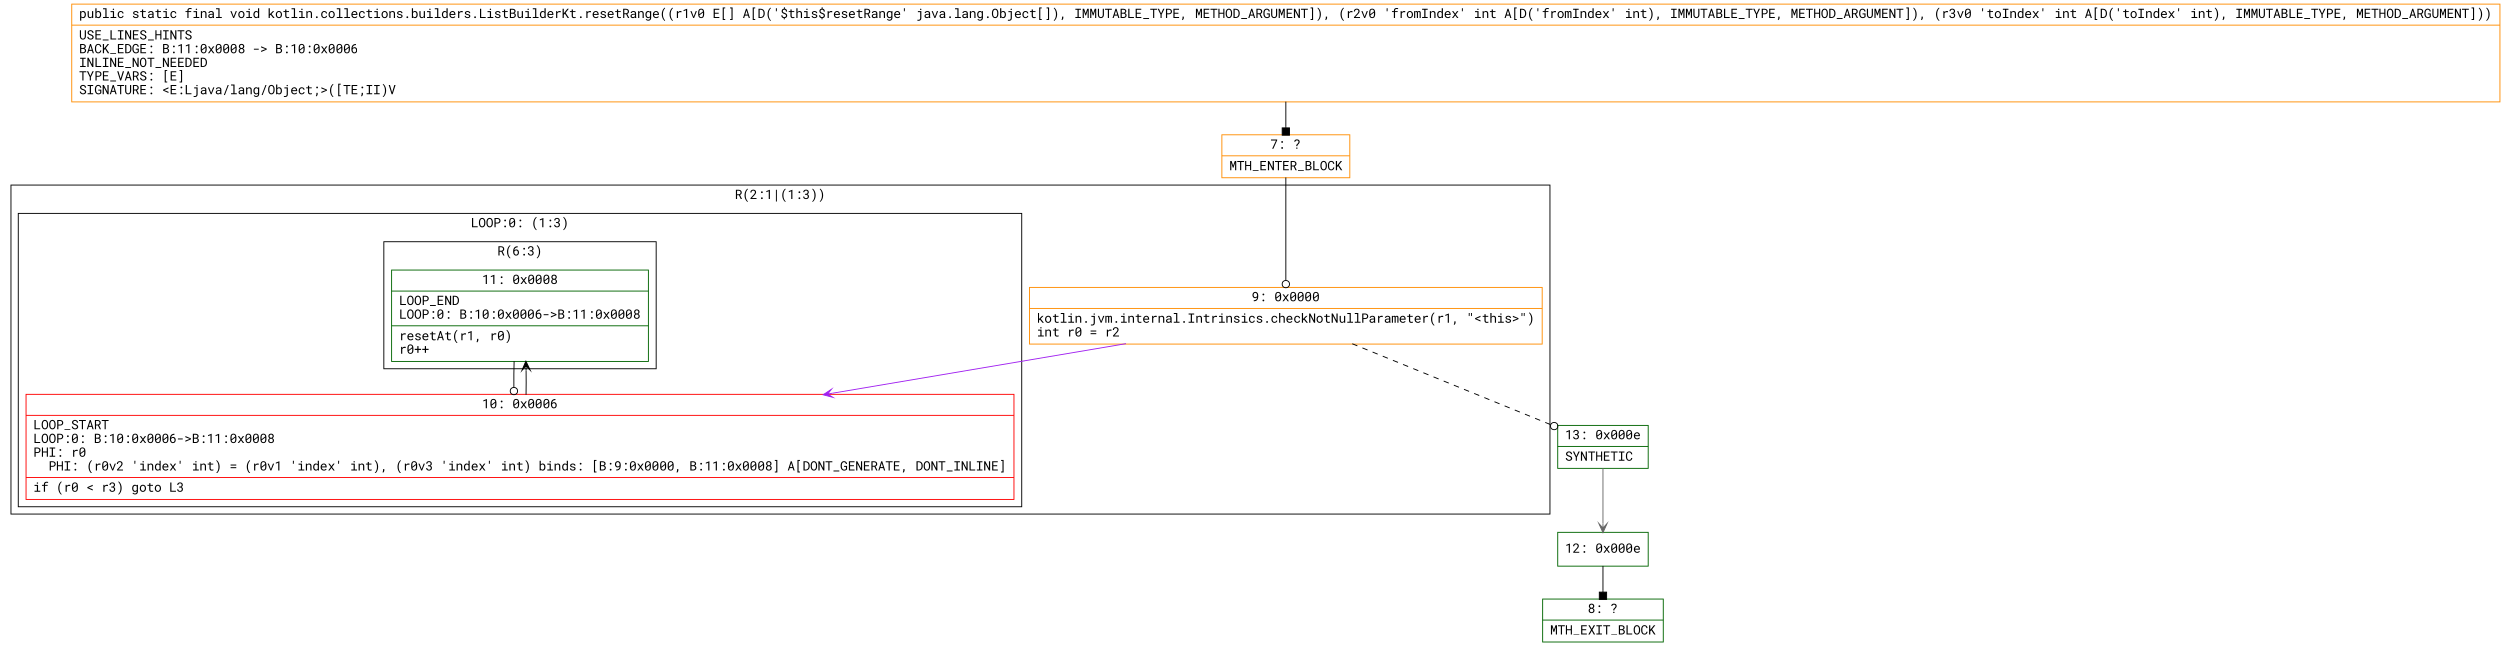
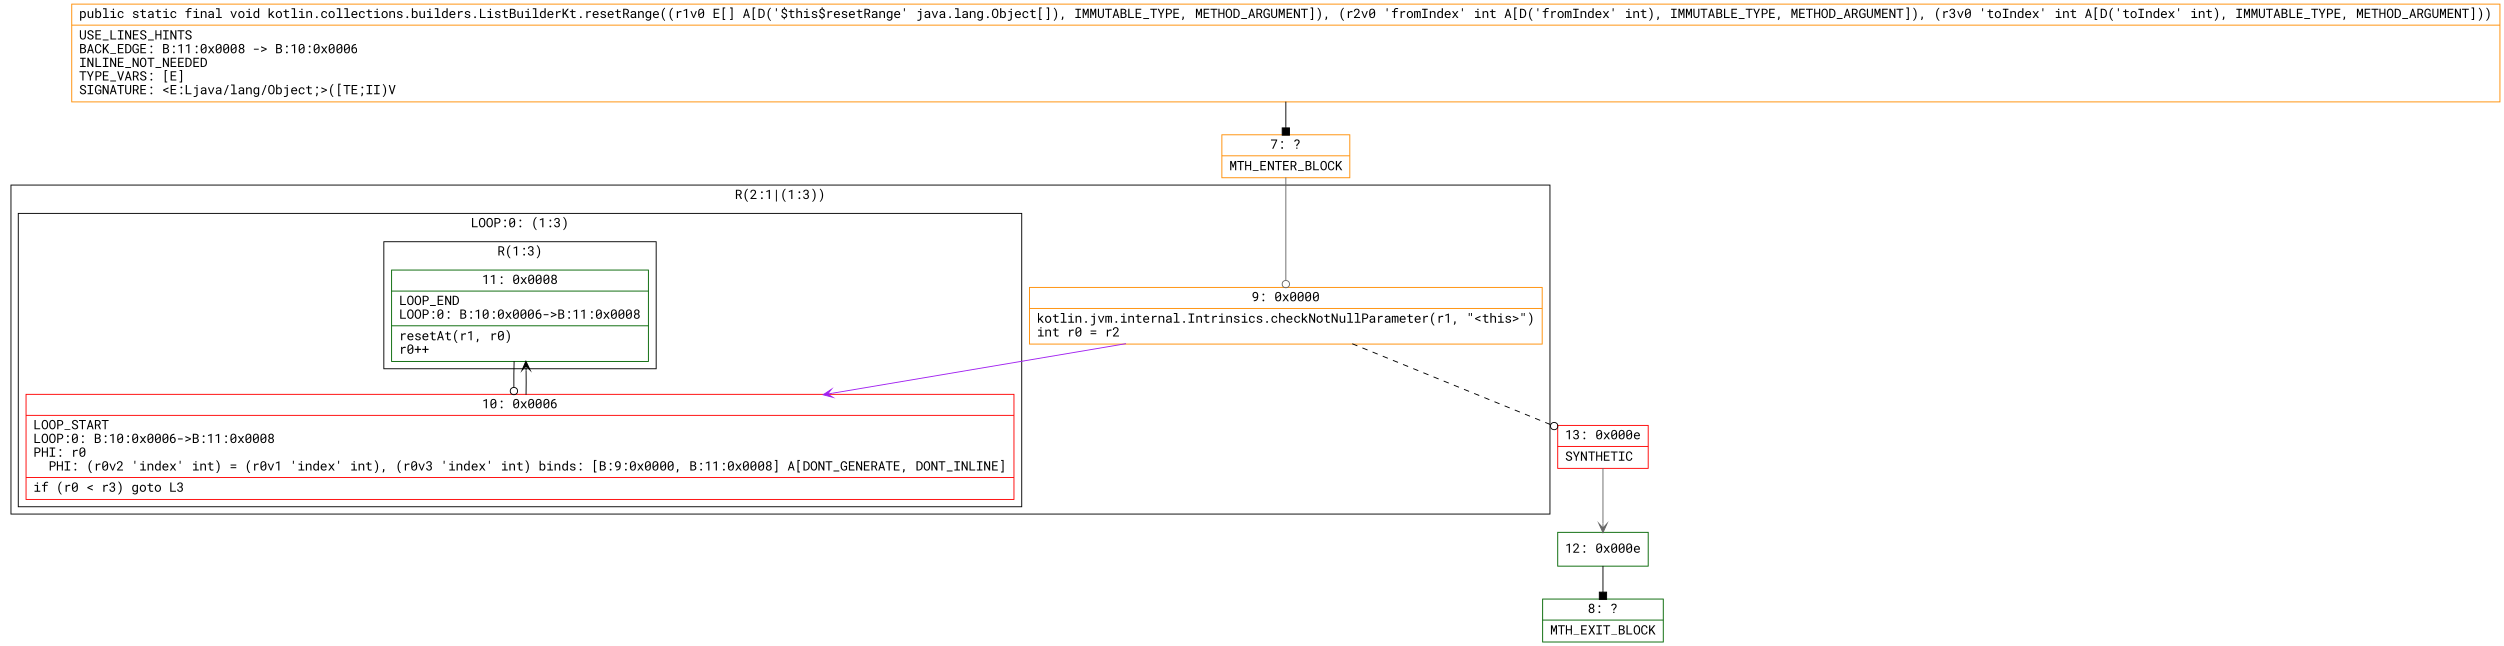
edge "7: ?" -> "9: 0x0000": color black -> gray40
cluster "R(6:3)": label "R(6:3)" -> "R(1:3)"
node "13: 0x000e": color darkgreen -> red
